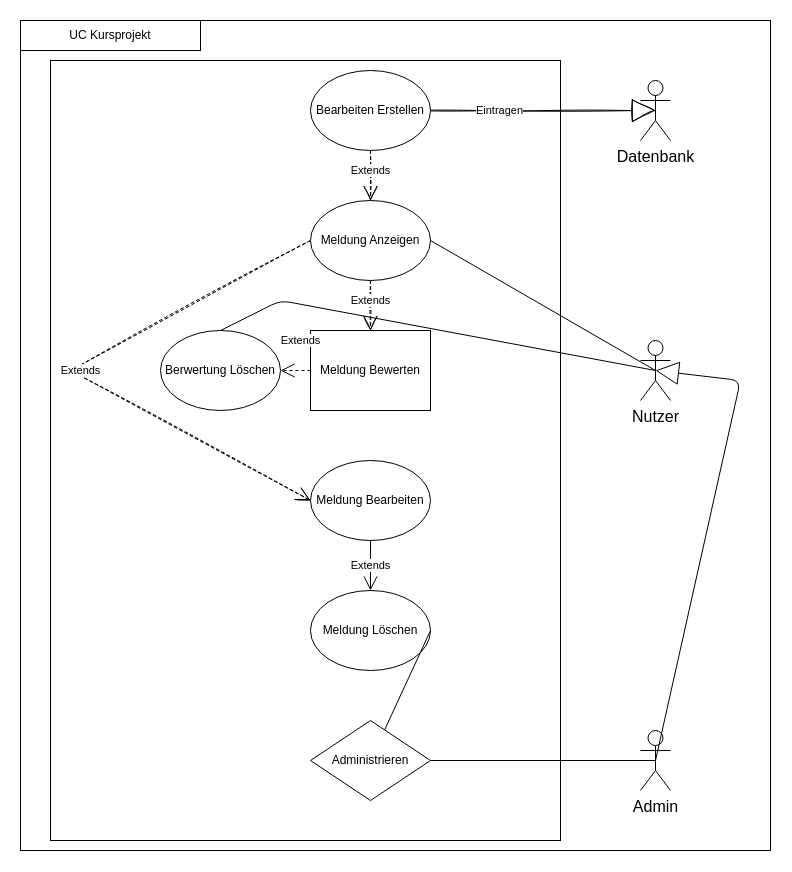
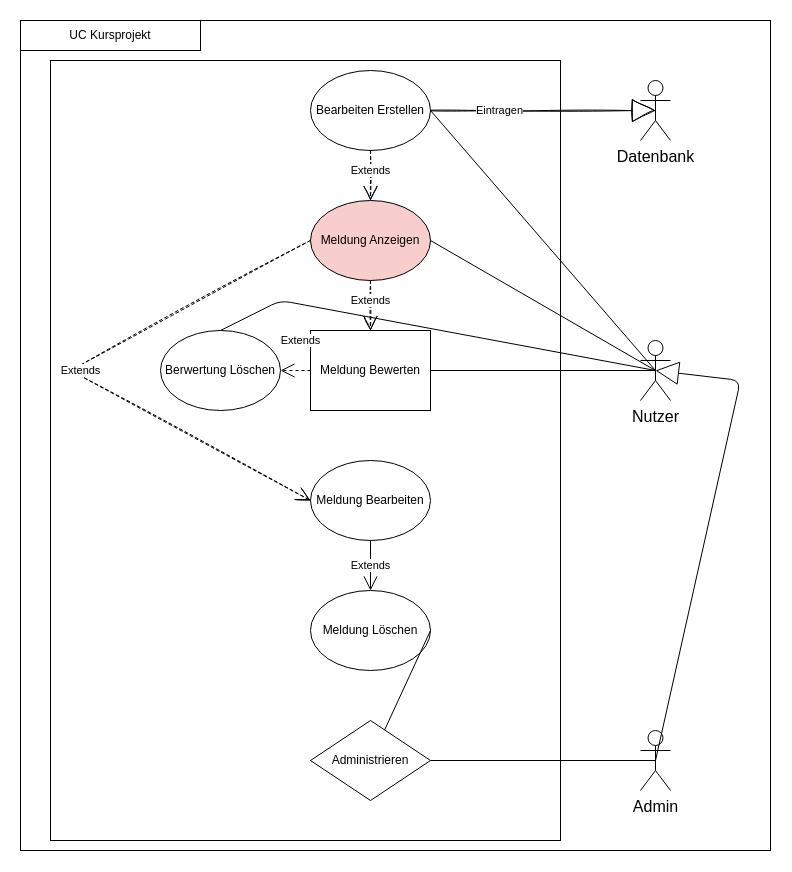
edge "Bearbeiten Erstellen" -- "Nutzer": added
node "Meldung Anzeigen": fillcolor #ffffff -> #f8cecc
edge "Meldung Bewerten" -- "Nutzer": added
